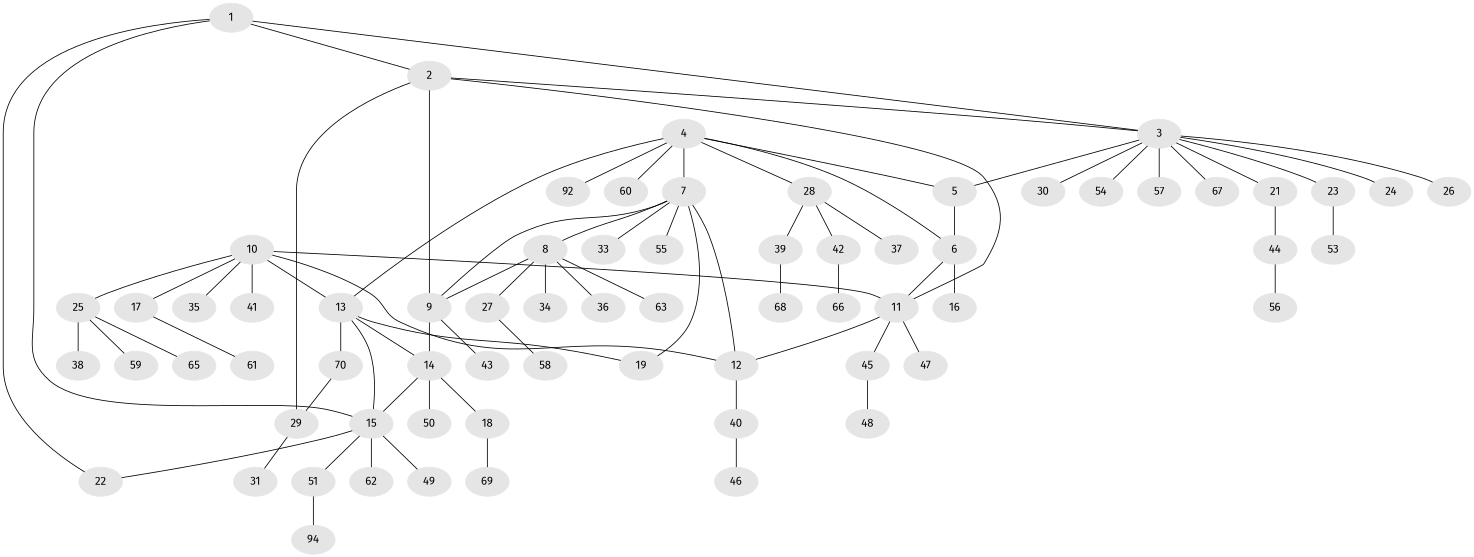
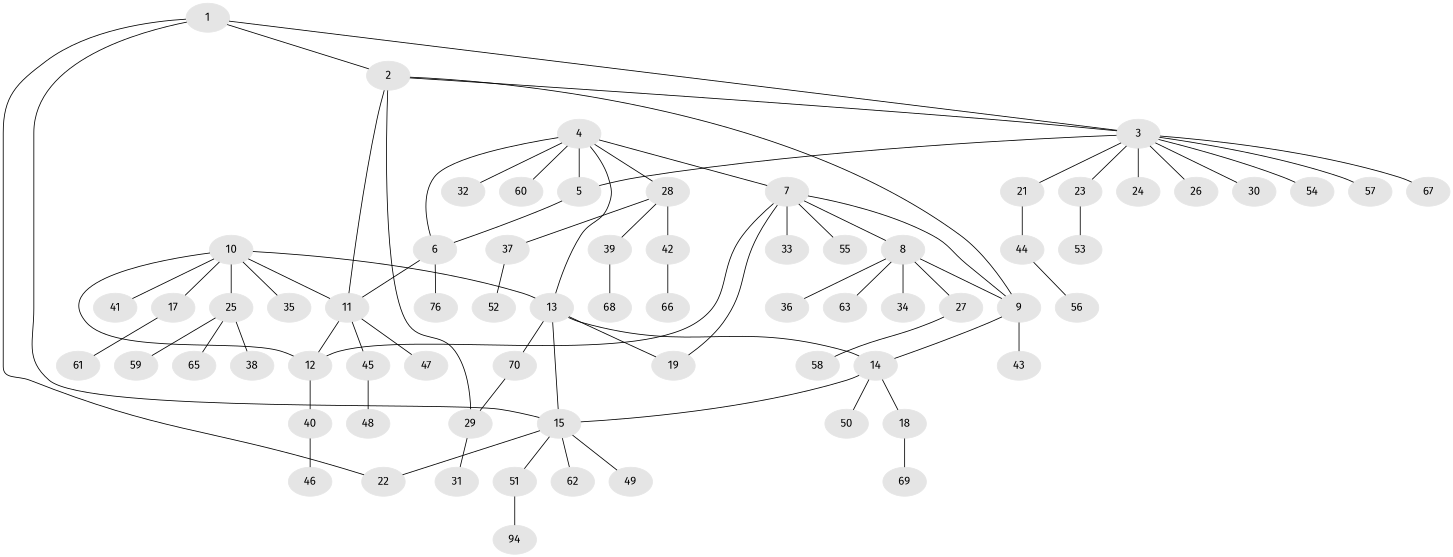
node "92": label "92" -> "32"
node "52": added
node "16": label "16" -> "76"
